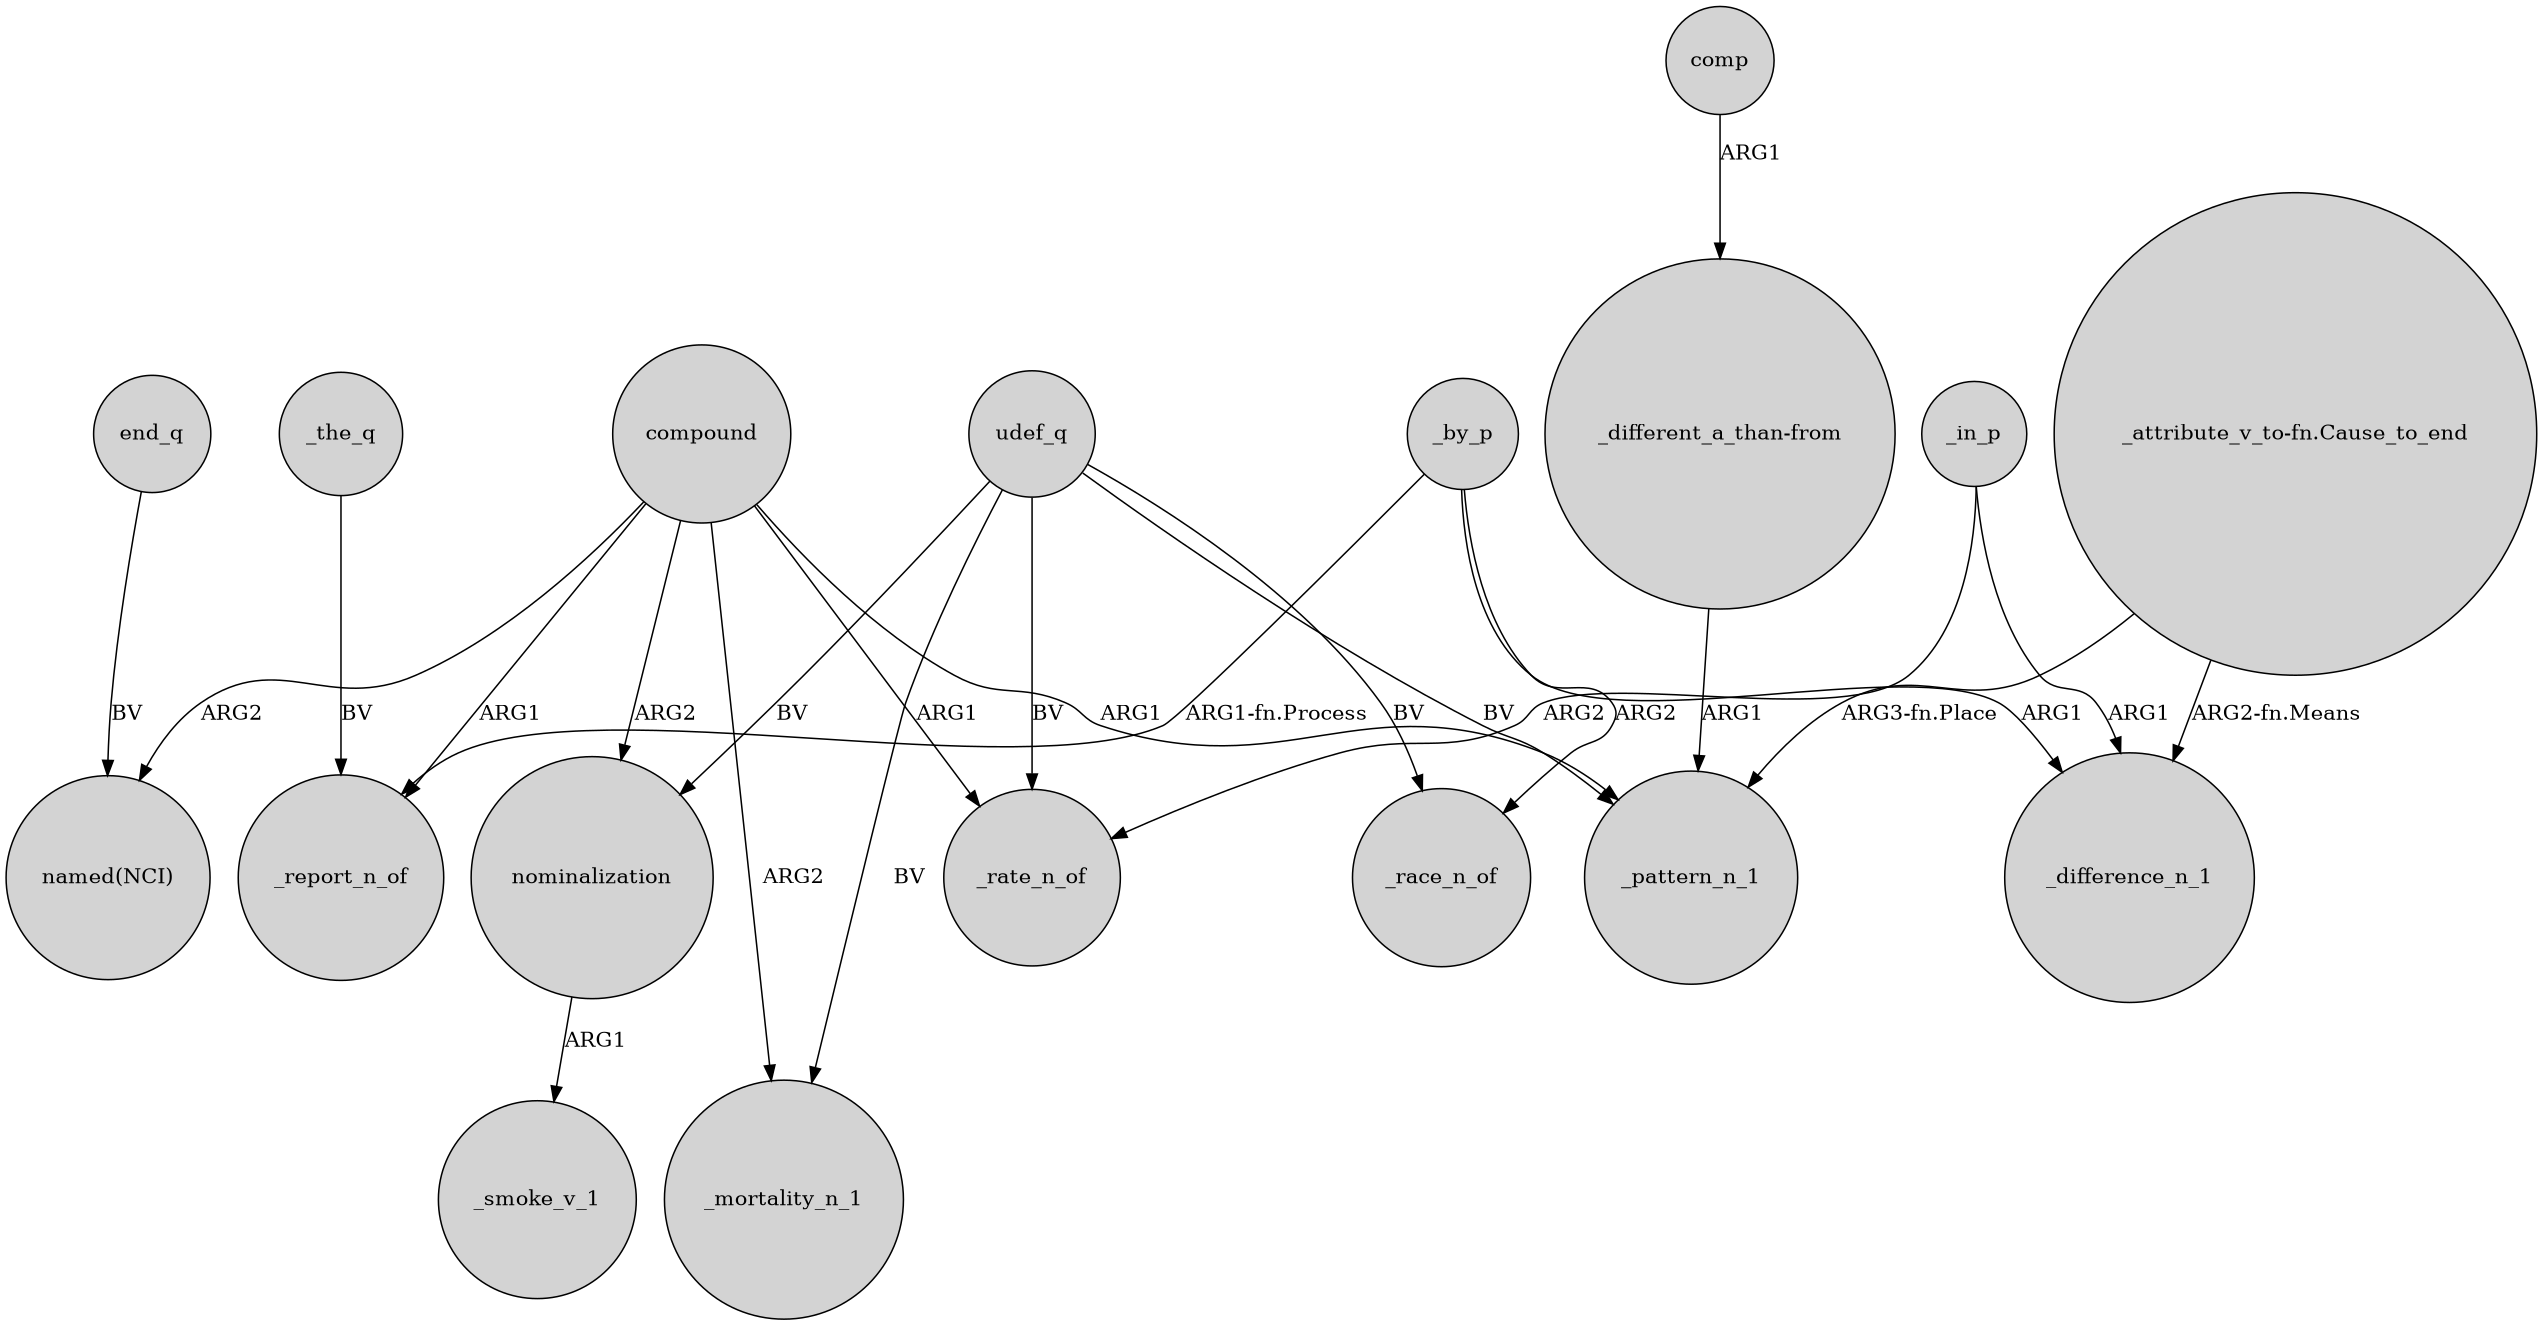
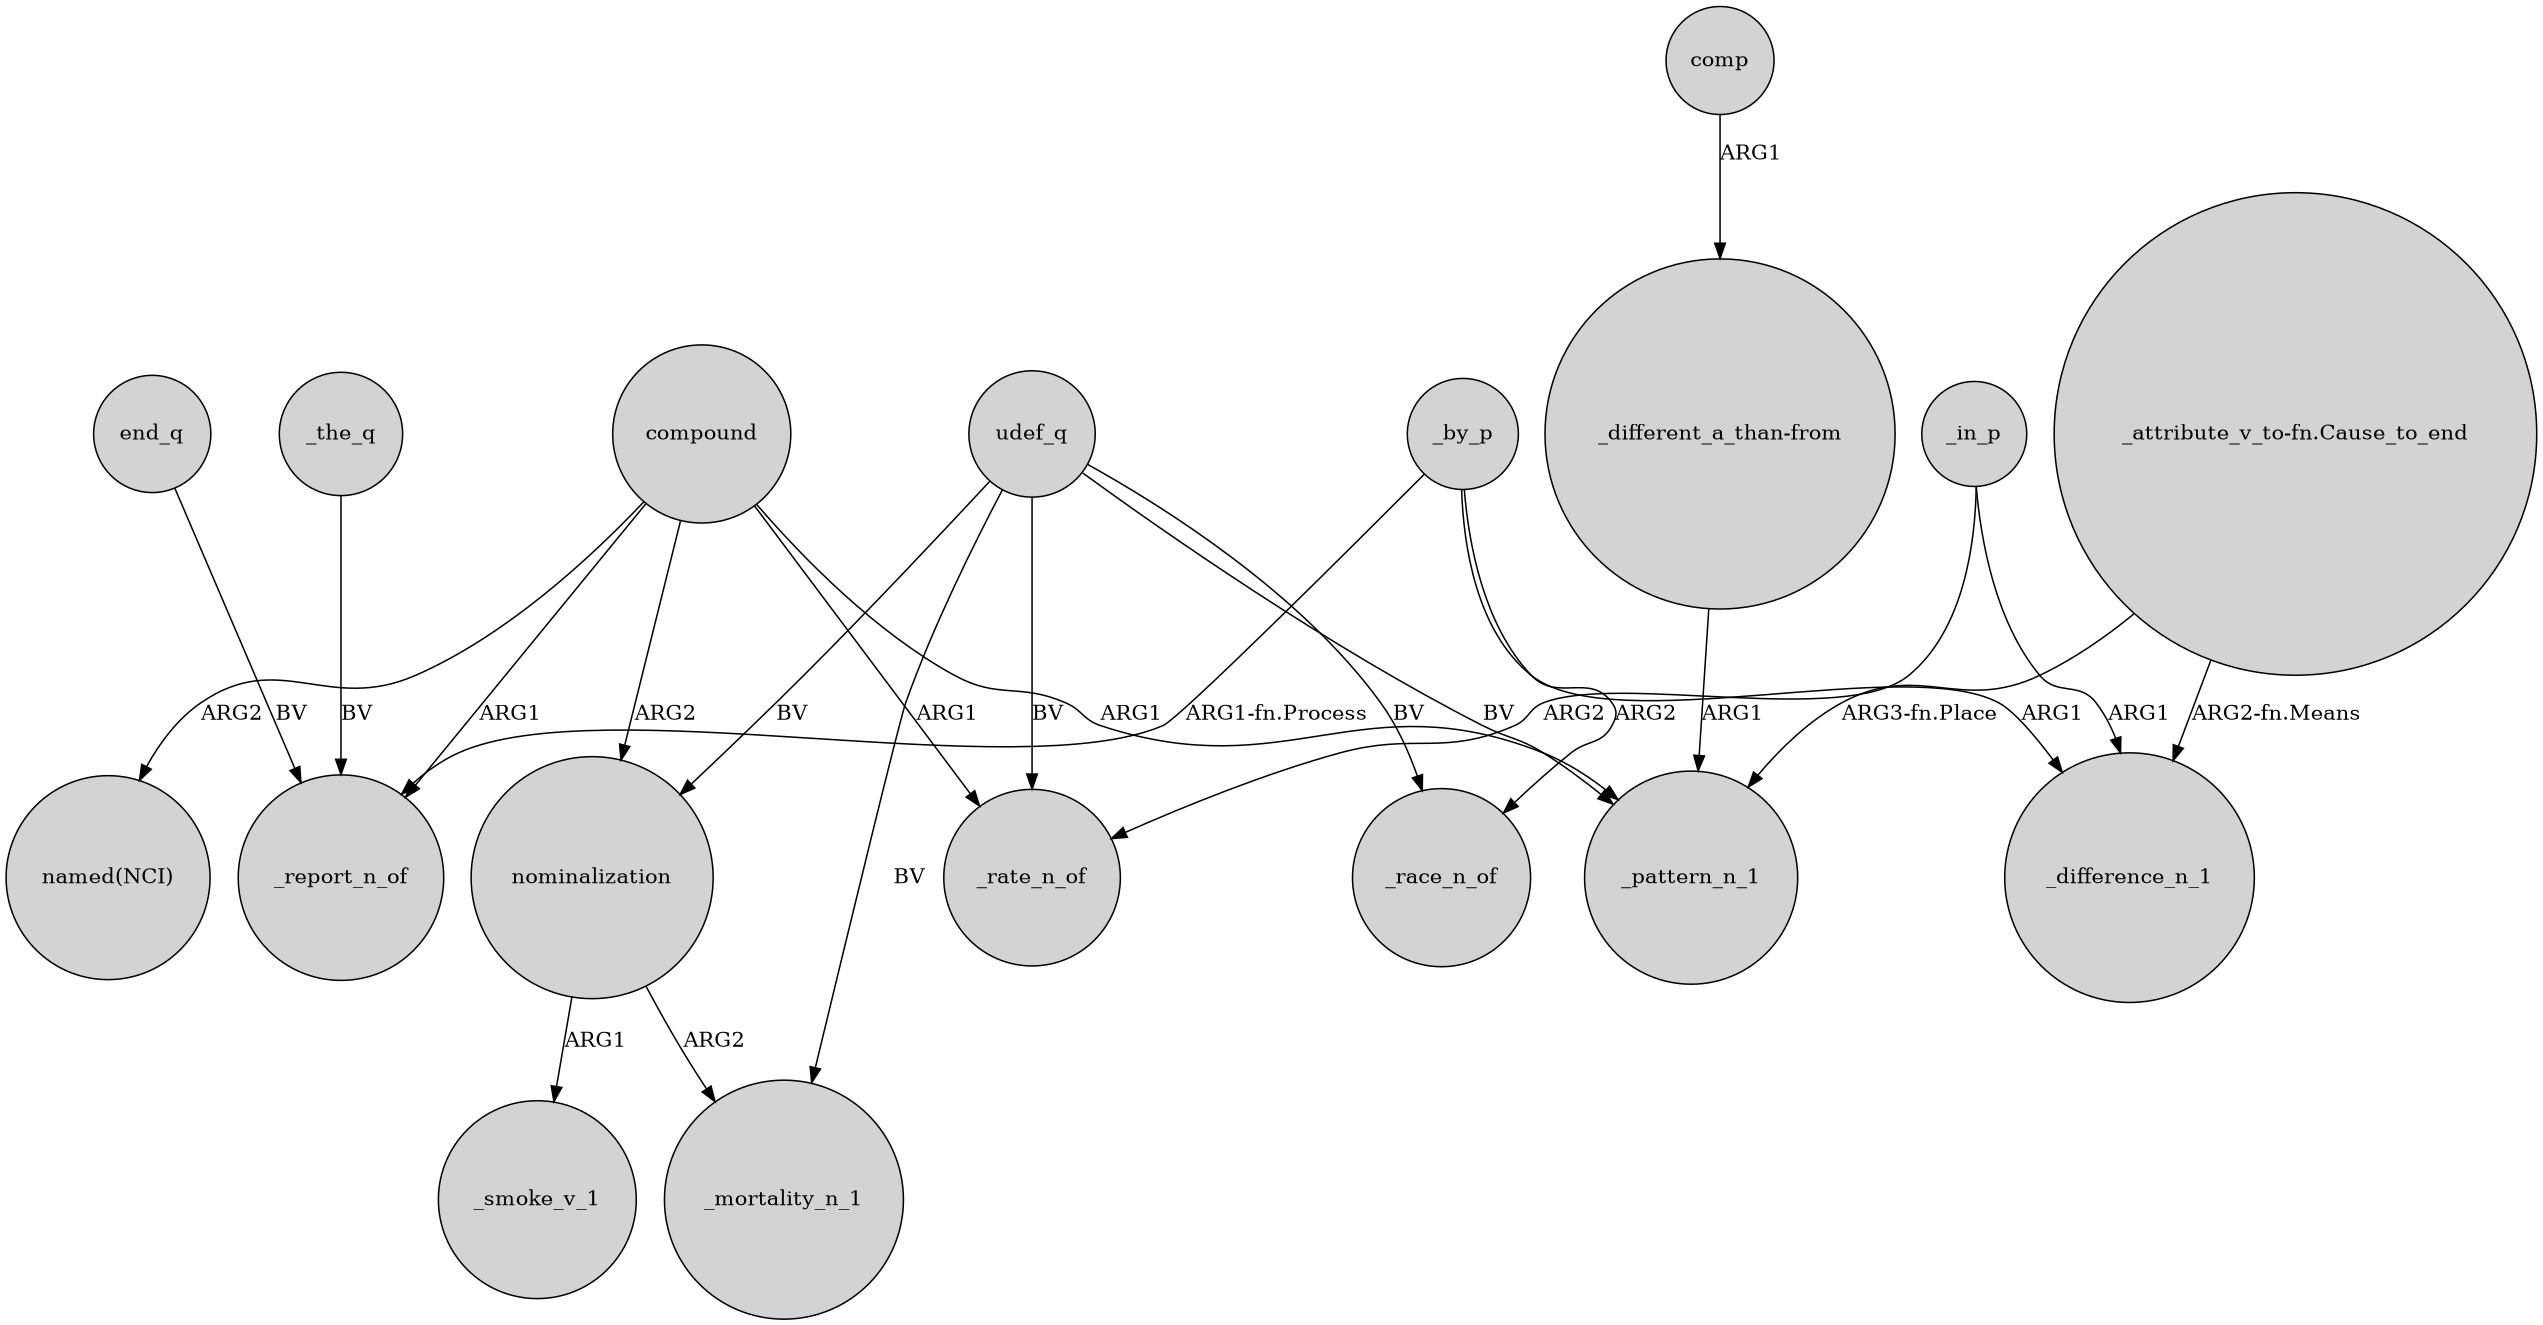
edge "end_q" -> "named(NCI)": now "end_q" -> "_report_n_of"
edge "compound" -> "_mortality_n_1": now "nominalization" -> "_mortality_n_1"
